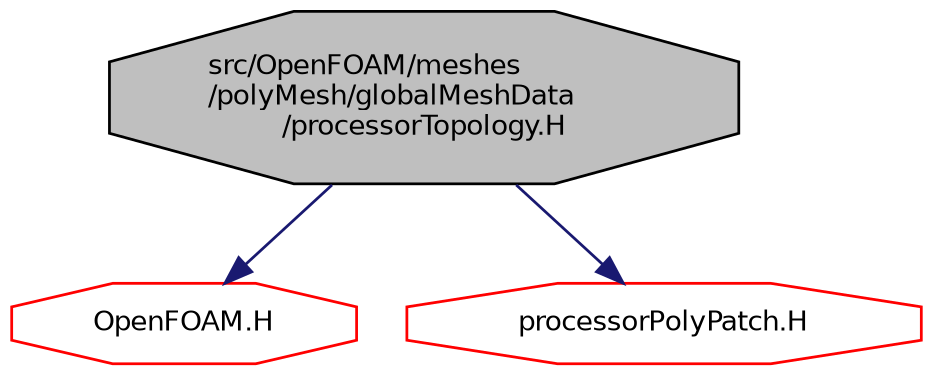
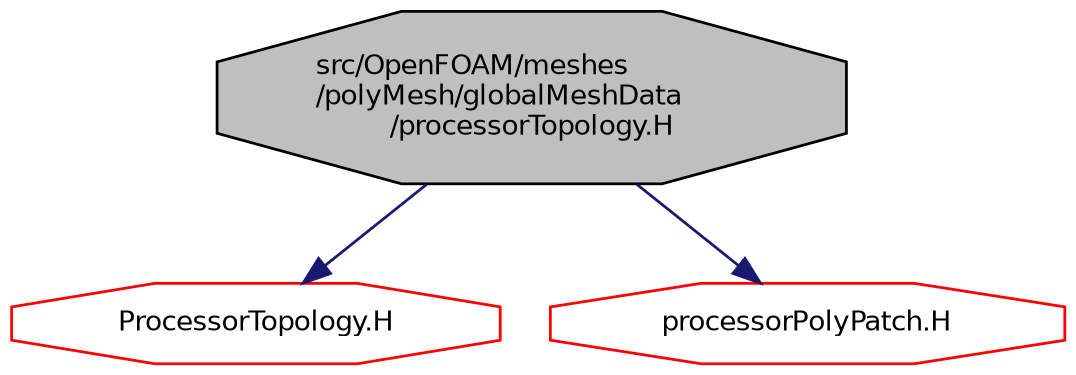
node "OpenFOAM.H": label "OpenFOAM.H" -> "ProcessorTopology.H"
